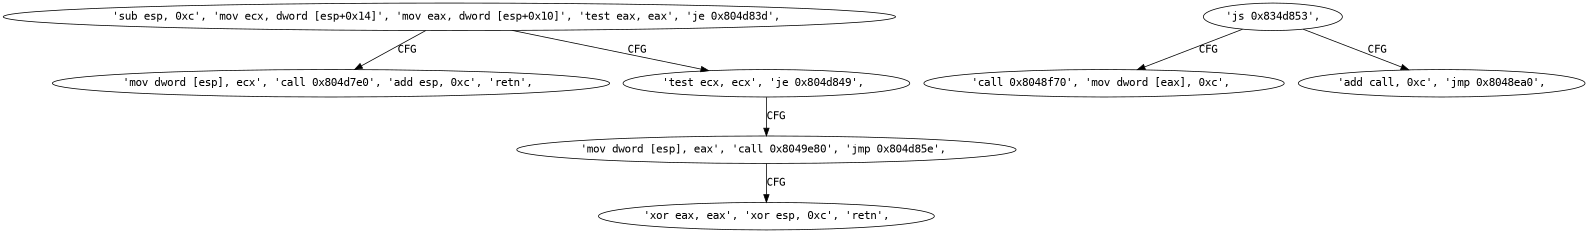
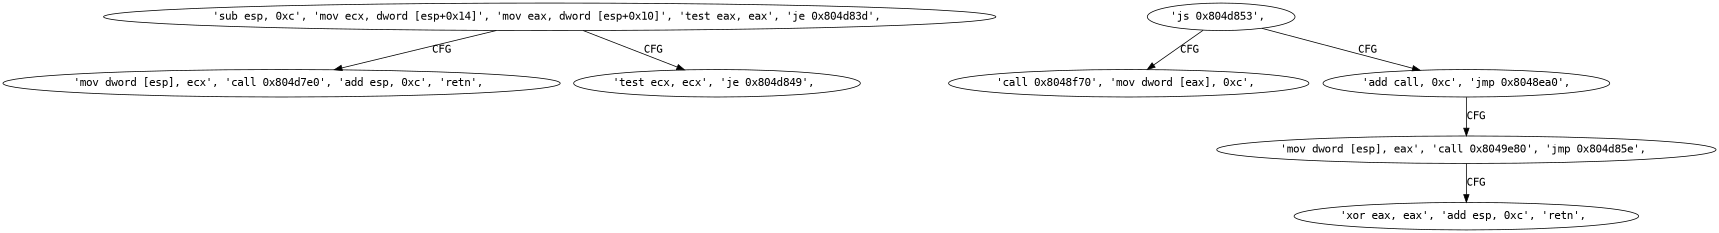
node "'js 0x834d853',": label "'js 0x834d853'," -> "'js 0x804d853',"
edge "'test ecx, ecx', 'je 0x804d849'," -> "'mov dword [esp], eax', 'call 0x8049e80', 'jmp 0x804d85e',": now "'add call, 0xc', 'jmp 0x8048ea0'," -> "'mov dword [esp], eax', 'call 0x8049e80', 'jmp 0x804d85e',"
node "'xor eax, eax', 'xor esp, 0xc', 'retn',": label "'xor eax, eax', 'xor esp, 0xc', 'retn'," -> "'xor eax, eax', 'add esp, 0xc', 'retn',"
